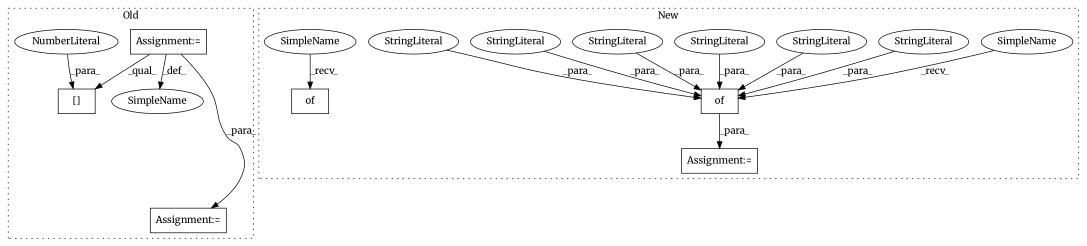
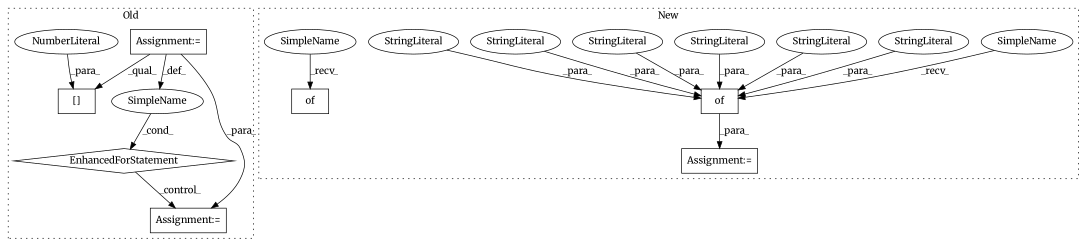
node "EnhancedForStatement": added
